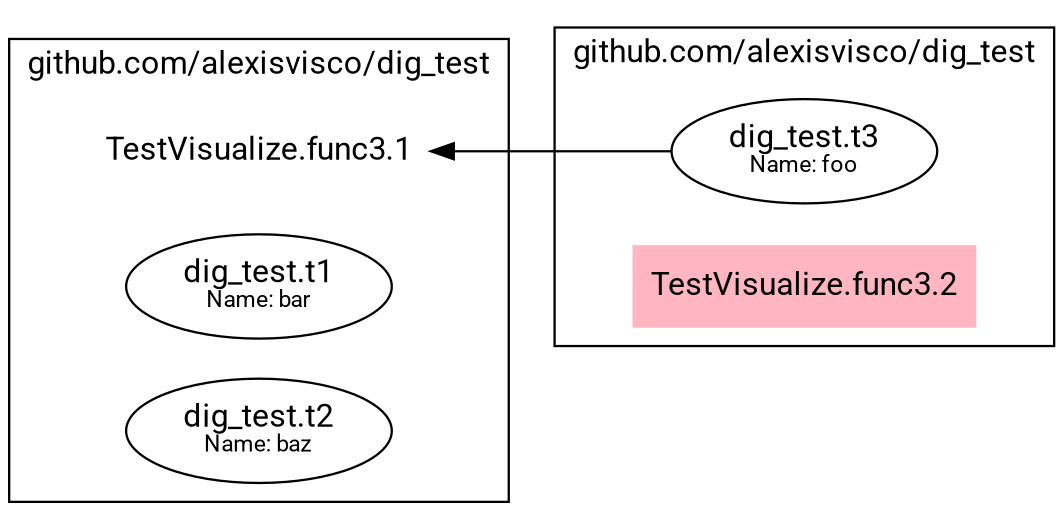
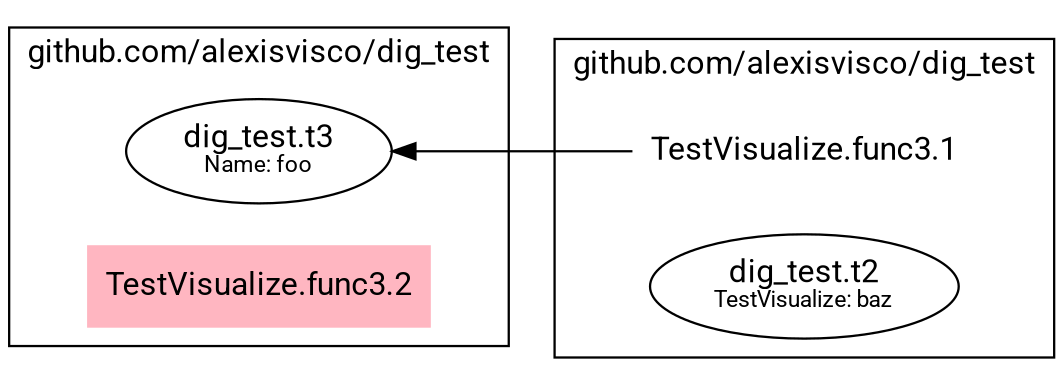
edge "dig_test.t3" -> "TestVisualize.func3.1": reversed
node "dig_test.t1": removed
node "dig_test.t2": text "Name: baz" -> "TestVisualize: baz"
